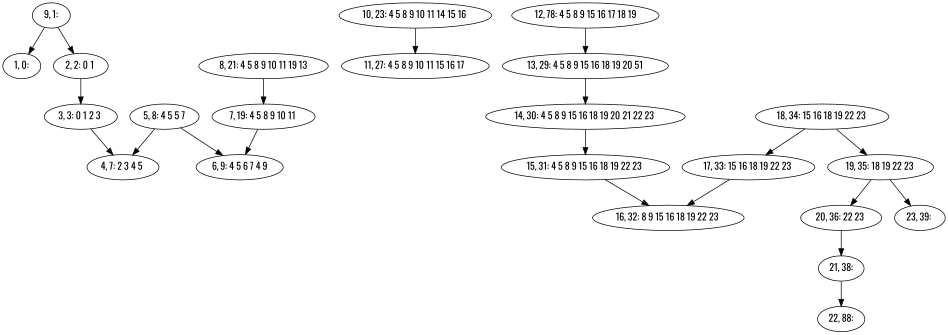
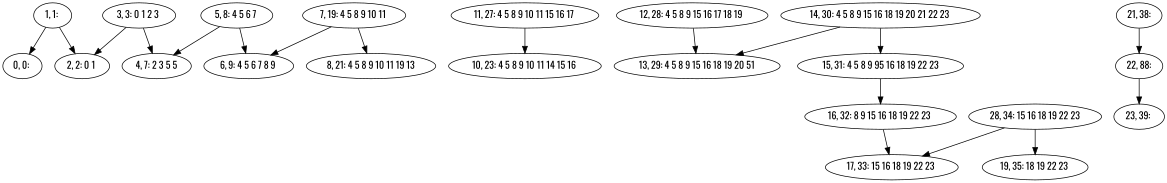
node "9, 1:": label "9, 1:" -> "1, 1:"
node "12, 78: 4 5 8 9 15 16 17 18 19": label "12, 78: 4 5 8 9 15 16 17 18 19" -> "12, 28: 4 5 8 9 15 16 17 18 19"
edge "10, 23: 4 5 8 9 10 11 14 15 16" -> "11, 27: 4 5 8 9 10 11 15 16 17": reversed
node "1, 0:": label "1, 0:" -> "0, 0:"
edge "2, 2: 0 1" -> "3, 3: 0 1 2 3": reversed
edge "8, 21: 4 5 8 9 10 11 19 13" -> "7, 19: 4 5 8 9 10 11": reversed
edge "13, 29: 4 5 8 9 15 16 18 19 20 51" -> "14, 30: 4 5 8 9 15 16 18 19 20 21 22 23": reversed
node "5, 8: 4 5 5 7": label "5, 8: 4 5 5 7" -> "5, 8: 4 5 6 7"
node "18, 34: 15 16 18 19 22 23": label "18, 34: 15 16 18 19 22 23" -> "28, 34: 15 16 18 19 22 23"
node "4, 7: 2 3 4 5": label "4, 7: 2 3 4 5" -> "4, 7: 2 3 5 5"
node "6, 9: 4 5 6 7 4 9": label "6, 9: 4 5 6 7 4 9" -> "6, 9: 4 5 6 7 8 9"
node "15, 31: 4 5 8 9 15 16 18 19 22 23": label "15, 31: 4 5 8 9 15 16 18 19 22 23" -> "15, 31: 4 5 8 9 95 16 18 19 22 23"
edge "19, 35: 18 19 22 23" -> "23, 39:": now "22, 88:" -> "23, 39:"
edge "17, 33: 15 16 18 19 22 23" -> "16, 32: 8 9 15 16 18 19 22 23": reversed
node "20, 36: 22 23": removed
